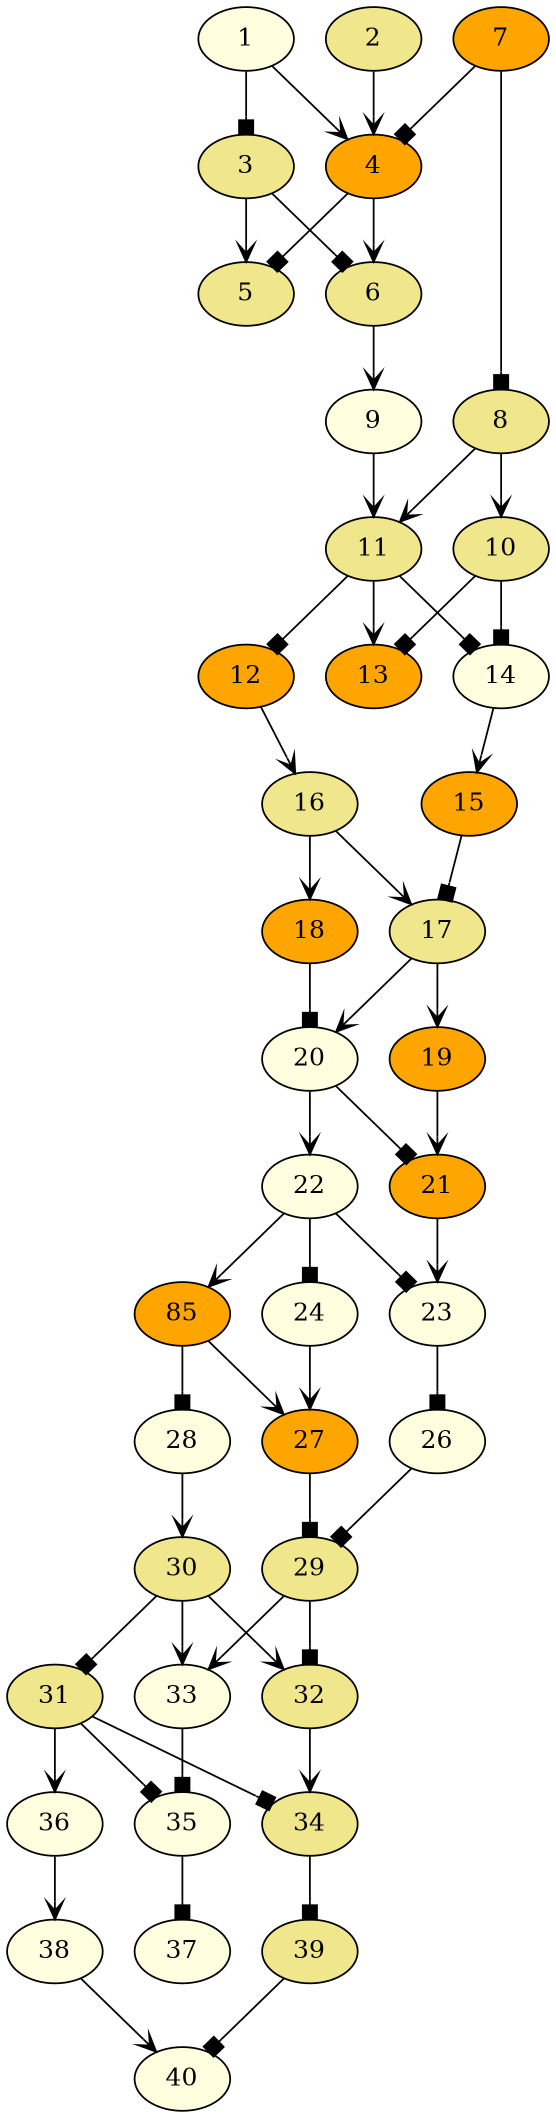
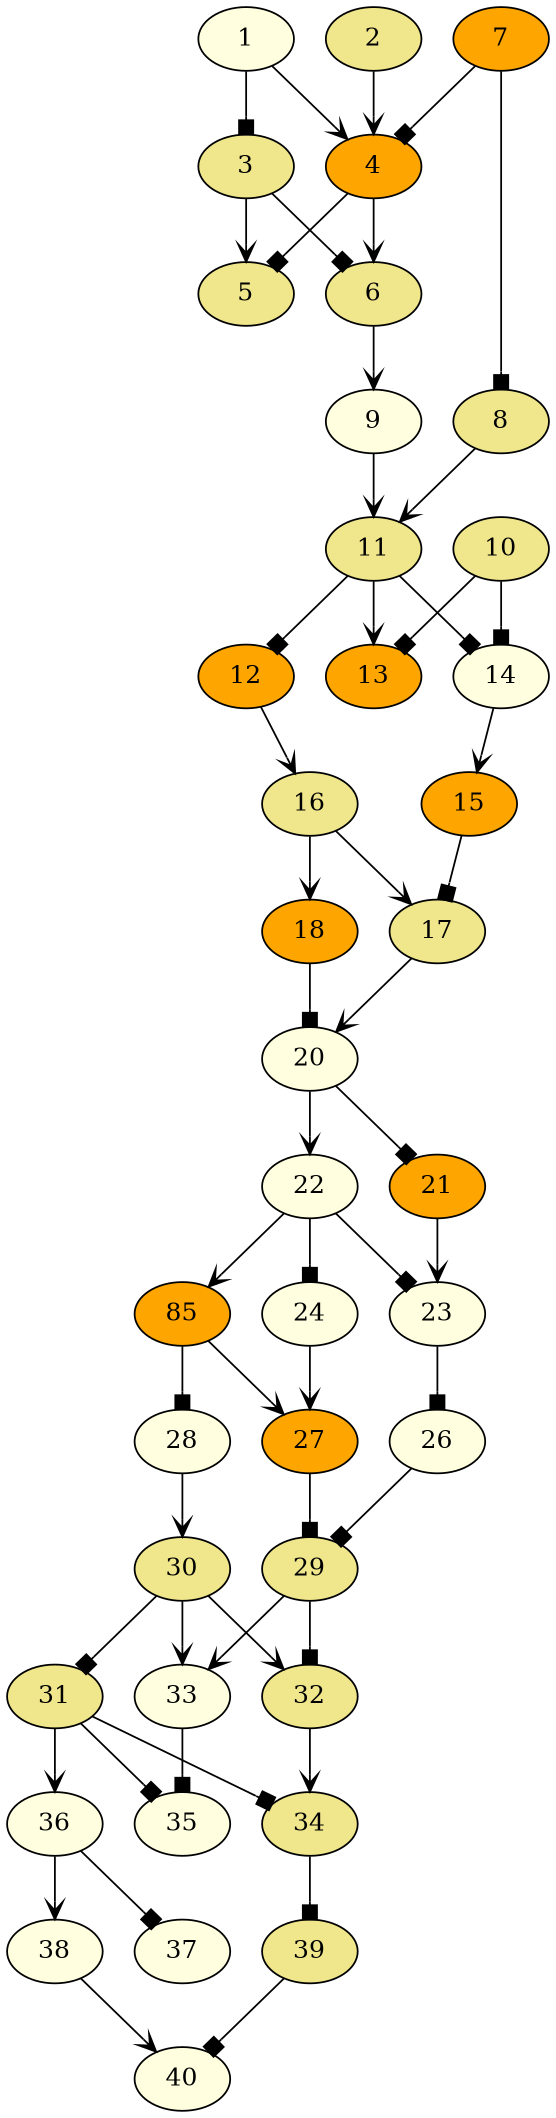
edge "8" -> "10": removed
node "19": removed
edge "35" -> "37": now "36" -> "37"
